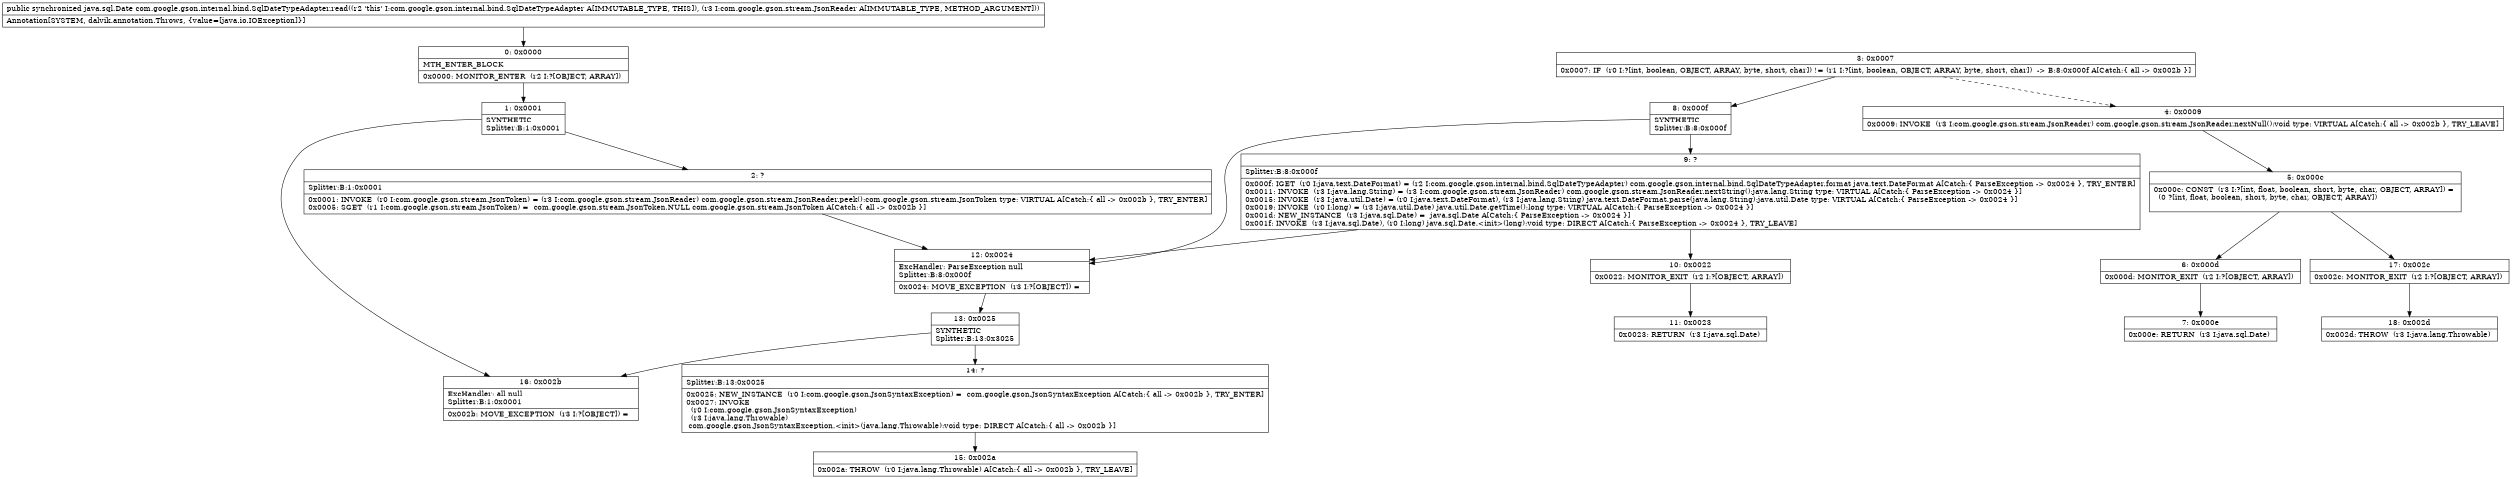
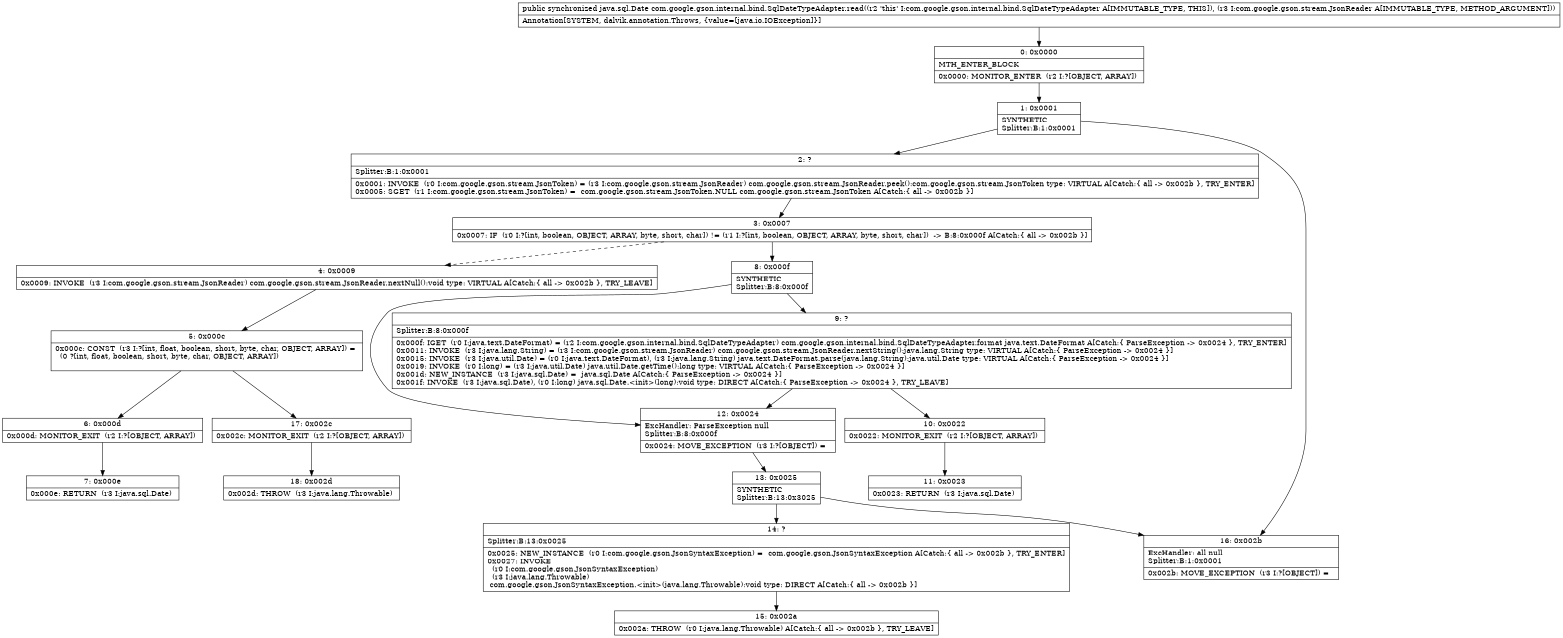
edge "2: ?" -> "12: 0x0024": now "2: ?" -> "3: 0x0007"
